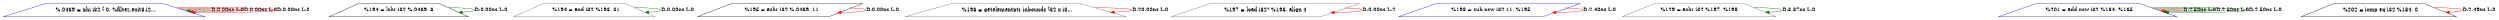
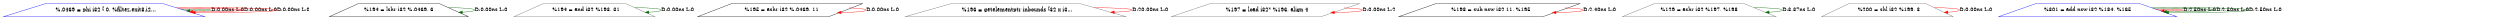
node "%197 = load i82* %196, align 4": label "%197 = load i82* %196, align 4" -> "%197 = load i32* %196, align 4"
node "%198 = sub nsw i32 11, %195": color blue -> black
node "%200 = shl i32 %199, 3": added
node "%201 = add nsw i32 %184, %165": label "%201 = add nsw i32 %184, %165" -> "%301 = add nsw i32 %184, %165"
node "%202 = icmp eq i32 %184, 0": removed
